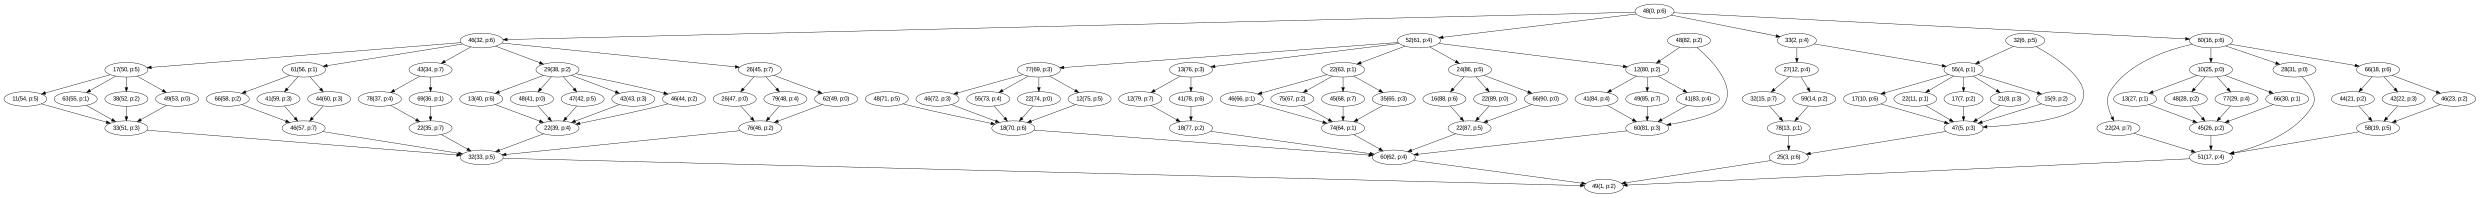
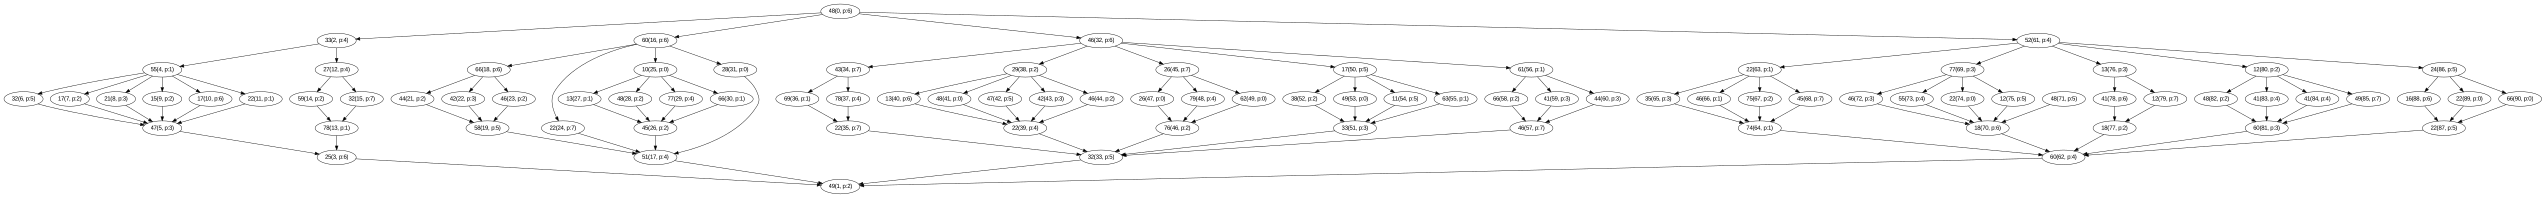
edge "48(82, p:2)" -> "12(80, p:2)": reversed
edge "32(6, p:5)" -> "55(4, p:1)": reversed
